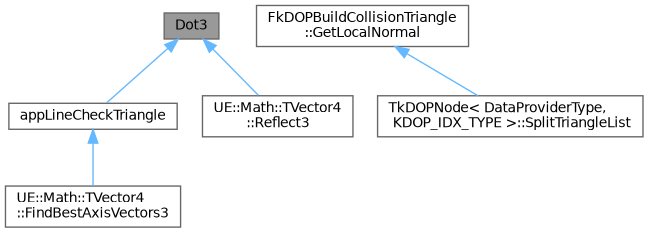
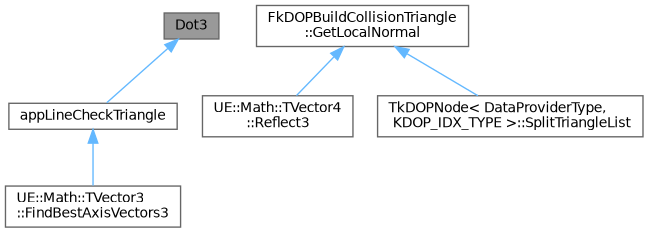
edge "UE::Math::TVector4 ::Reflect3" -> "Dot3": now "UE::Math::TVector4 ::Reflect3" -> "FkDOPBuildCollisionTriangle ::GetLocalNormal"
node "UE::Math::TVector4 ::FindBestAxisVectors3": label "UE::Math::TVector4 ::FindBestAxisVectors3" -> "UE::Math::TVector3 ::FindBestAxisVectors3"
